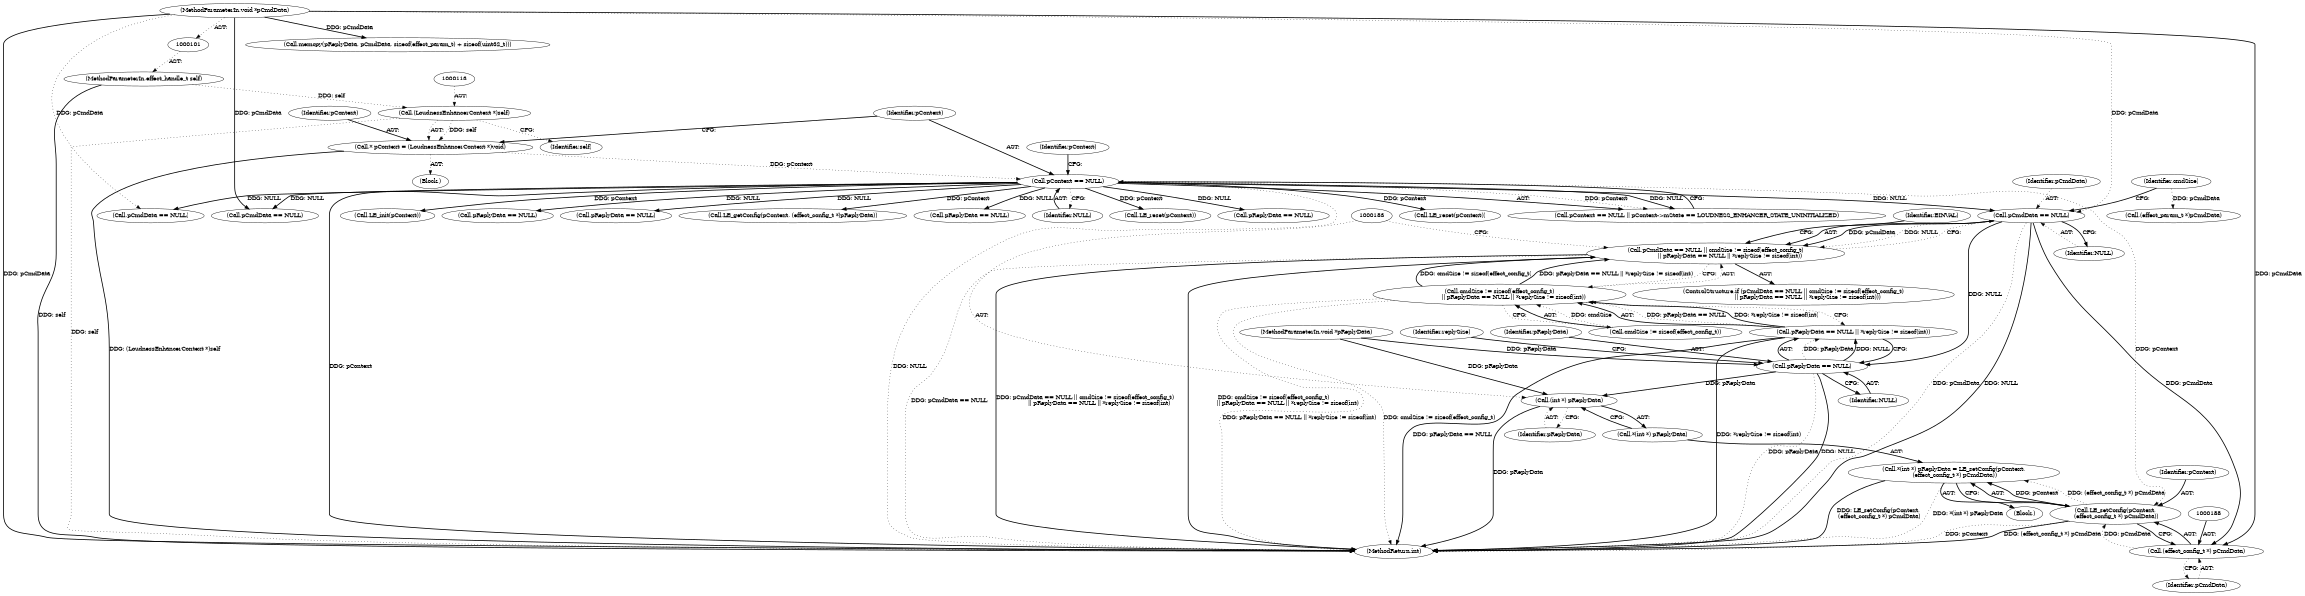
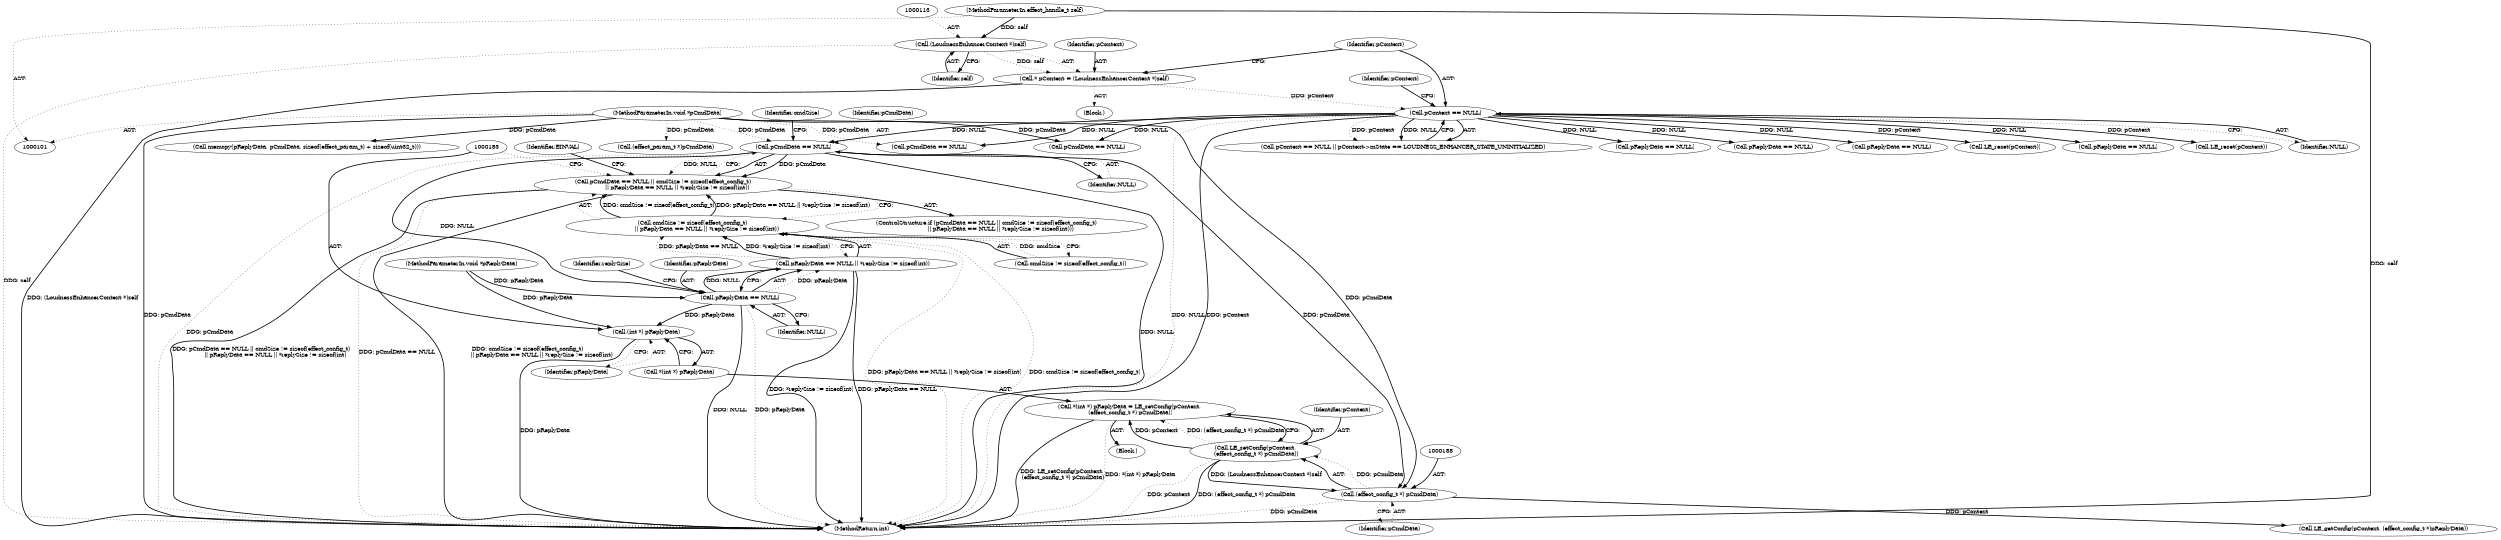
edge "1000101" -> "(MethodParameterIn,effect_handle_t self)": reversed
edge "(Identifier,self)" -> "(Call,(LoudnessEnhancerContext *)self)": added, label "AST:"
edge "(MethodParameterIn,effect_handle_t self)" -> "(Call,(LoudnessEnhancerContext *)self)": style dotted -> bold
edge "(Call,(LoudnessEnhancerContext *)self)" -> "(Identifier,self)": style dotted -> bold
node "(Call,* pContext = (LoudnessEnhancerContext *)void)": label "(Call,* pContext = (LoudnessEnhancerContext *)void)" -> "(Call,* pContext = (LoudnessEnhancerContext *)self)"
edge "(Call,pContext == NULL)" -> "(Call,LE_setConfig(pContext, (effect_config_t *) pCmdData))": removed, label "DDG: pContext"
edge "(Identifier,cmdSize)" -> "(Call,(effect_param_t *)pCmdData)": now "(MethodParameterIn,void *pCmdData)" -> "(Call,(effect_param_t *)pCmdData)"
edge "(Call,pContext == NULL)" -> "(Call,LE_getConfig(pContext, (effect_config_t *)pReplyData))": now "(Call,(effect_config_t *) pCmdData)" -> "(Call,LE_getConfig(pContext, (effect_config_t *)pReplyData))"
node "(Call,LE_init(pContext))": removed
edge "1000183" -> "(Call,(int *) pReplyData)": style dotted -> bold
edge "(Call,(effect_config_t *) pCmdData)" -> "(MethodReturn,int)": added, label "DDG: pCmdData"
edge "(Call,LE_setConfig(pContext, (effect_config_t *) pCmdData))" -> "(Call,(effect_config_t *) pCmdData)": label "CFG: " -> "DDG: (LoudnessEnhancerContext *)self"
